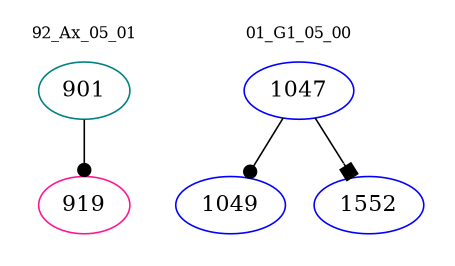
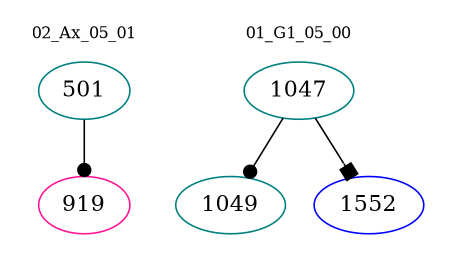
cluster "92_Ax_05_01": label "92_Ax_05_01" -> "02_Ax_05_01"
node "901": label "901" -> "501"
node "1047": color blue -> teal
node "1049": color blue -> teal
